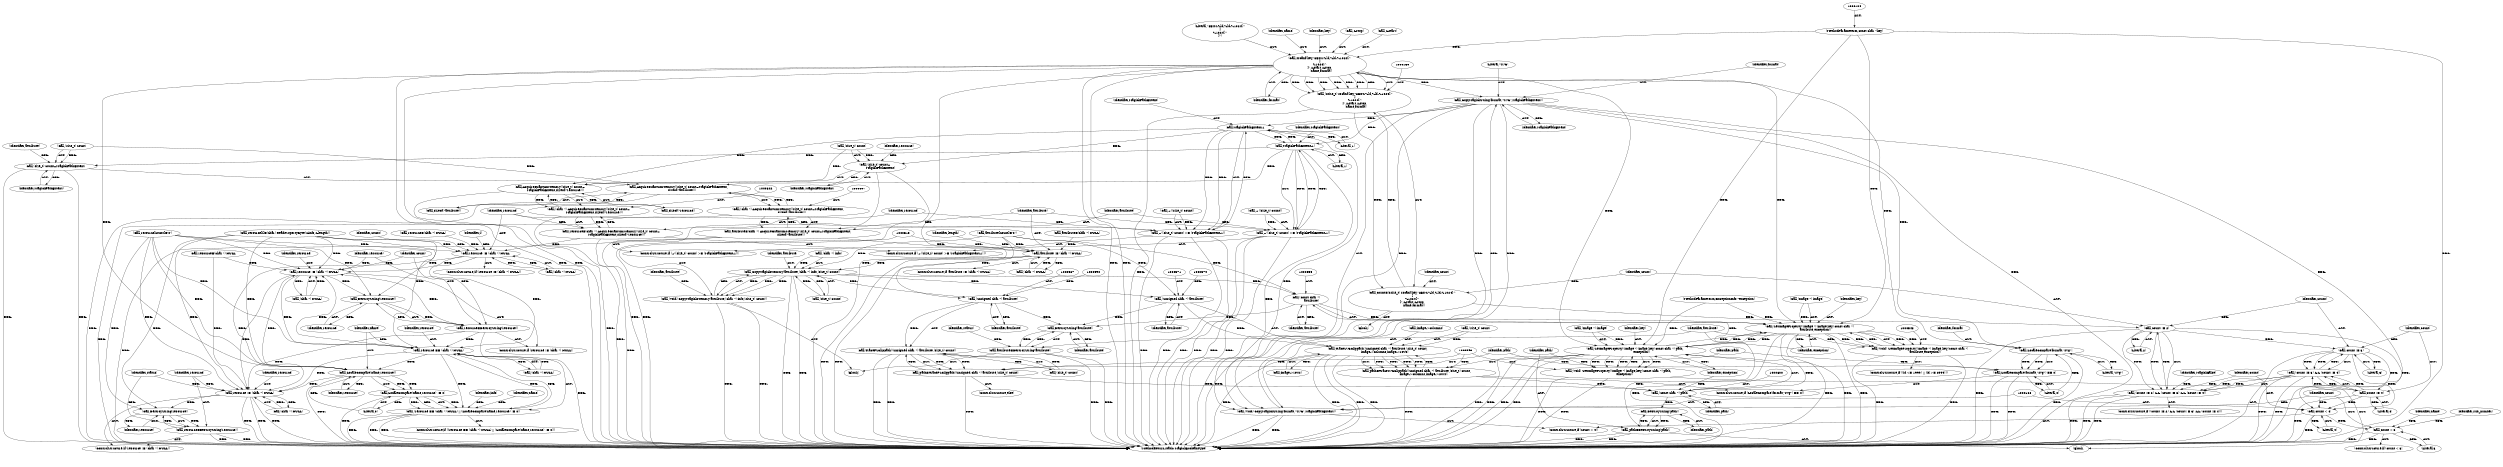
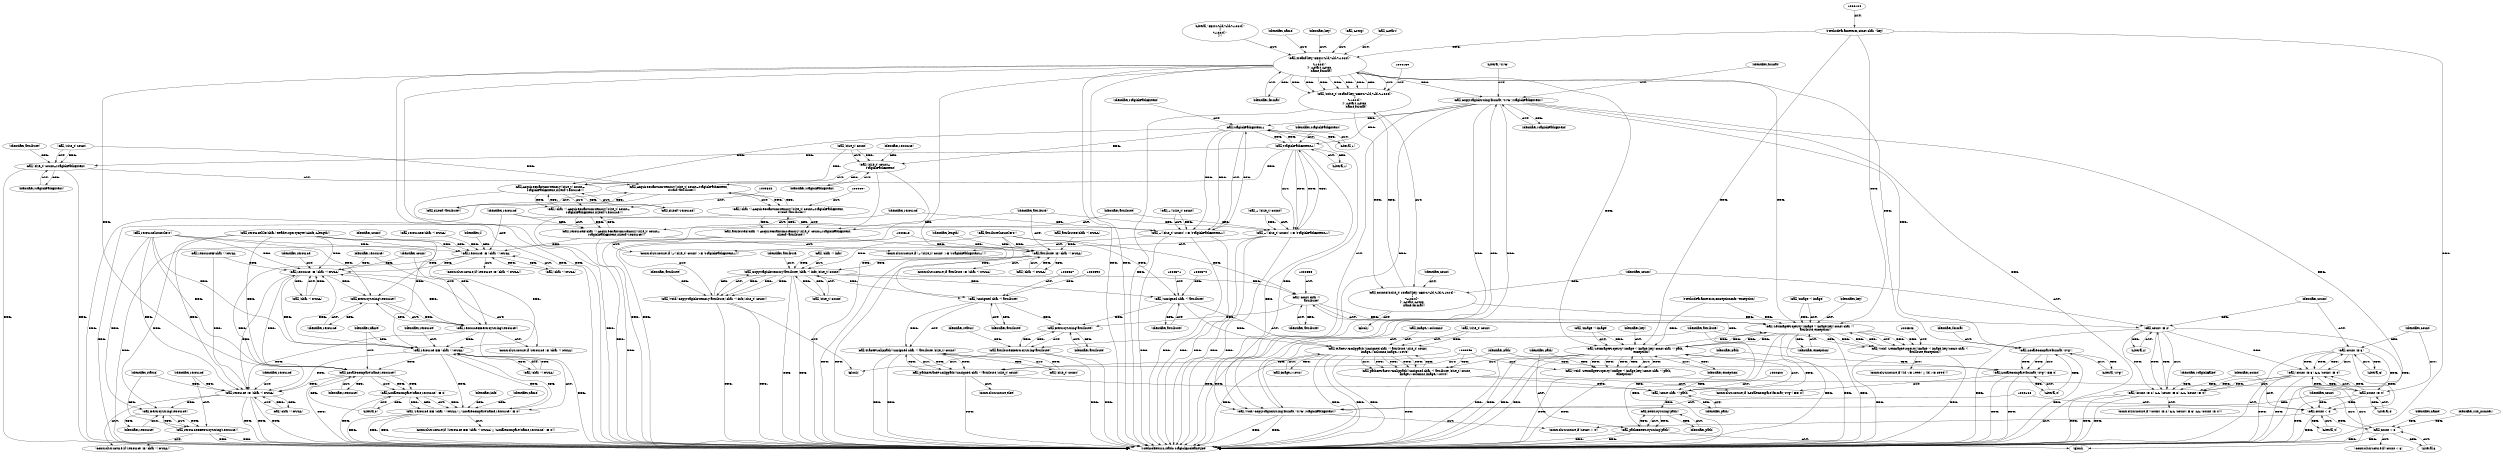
edge "(Call,count != 2)" -> "(Call,count != 3)": now "(Call,count != 2)" -> "(Call,(count != 3) && (count != 4))"
